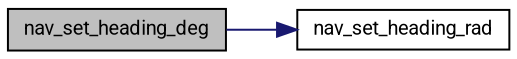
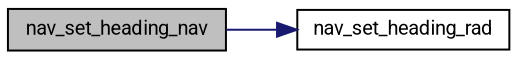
node "nav_set_heading_deg": label "nav_set_heading_deg" -> "nav_set_heading_nav"
